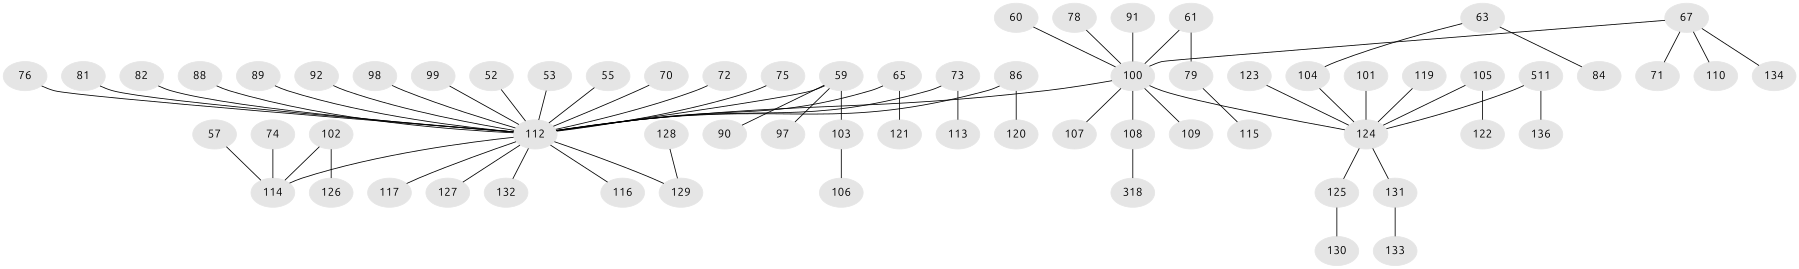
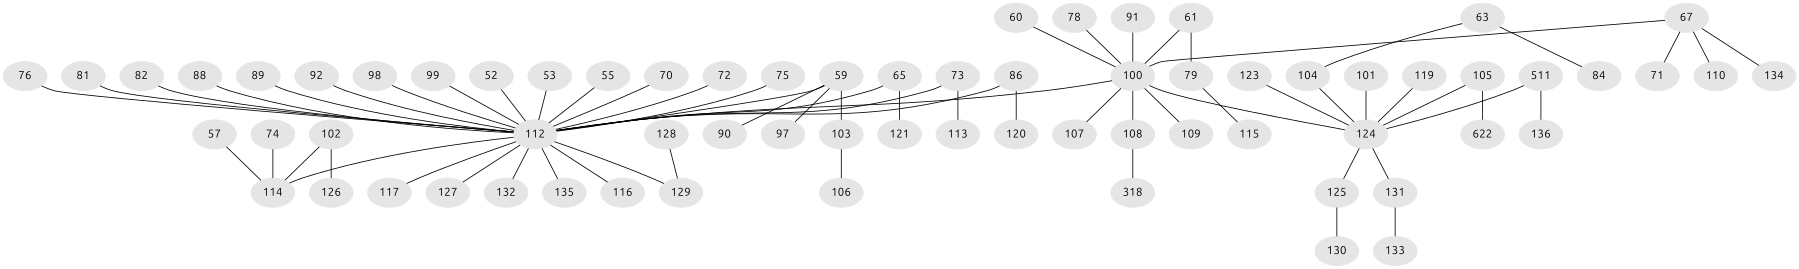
node "122": label "122" -> "622"
node "135": added
